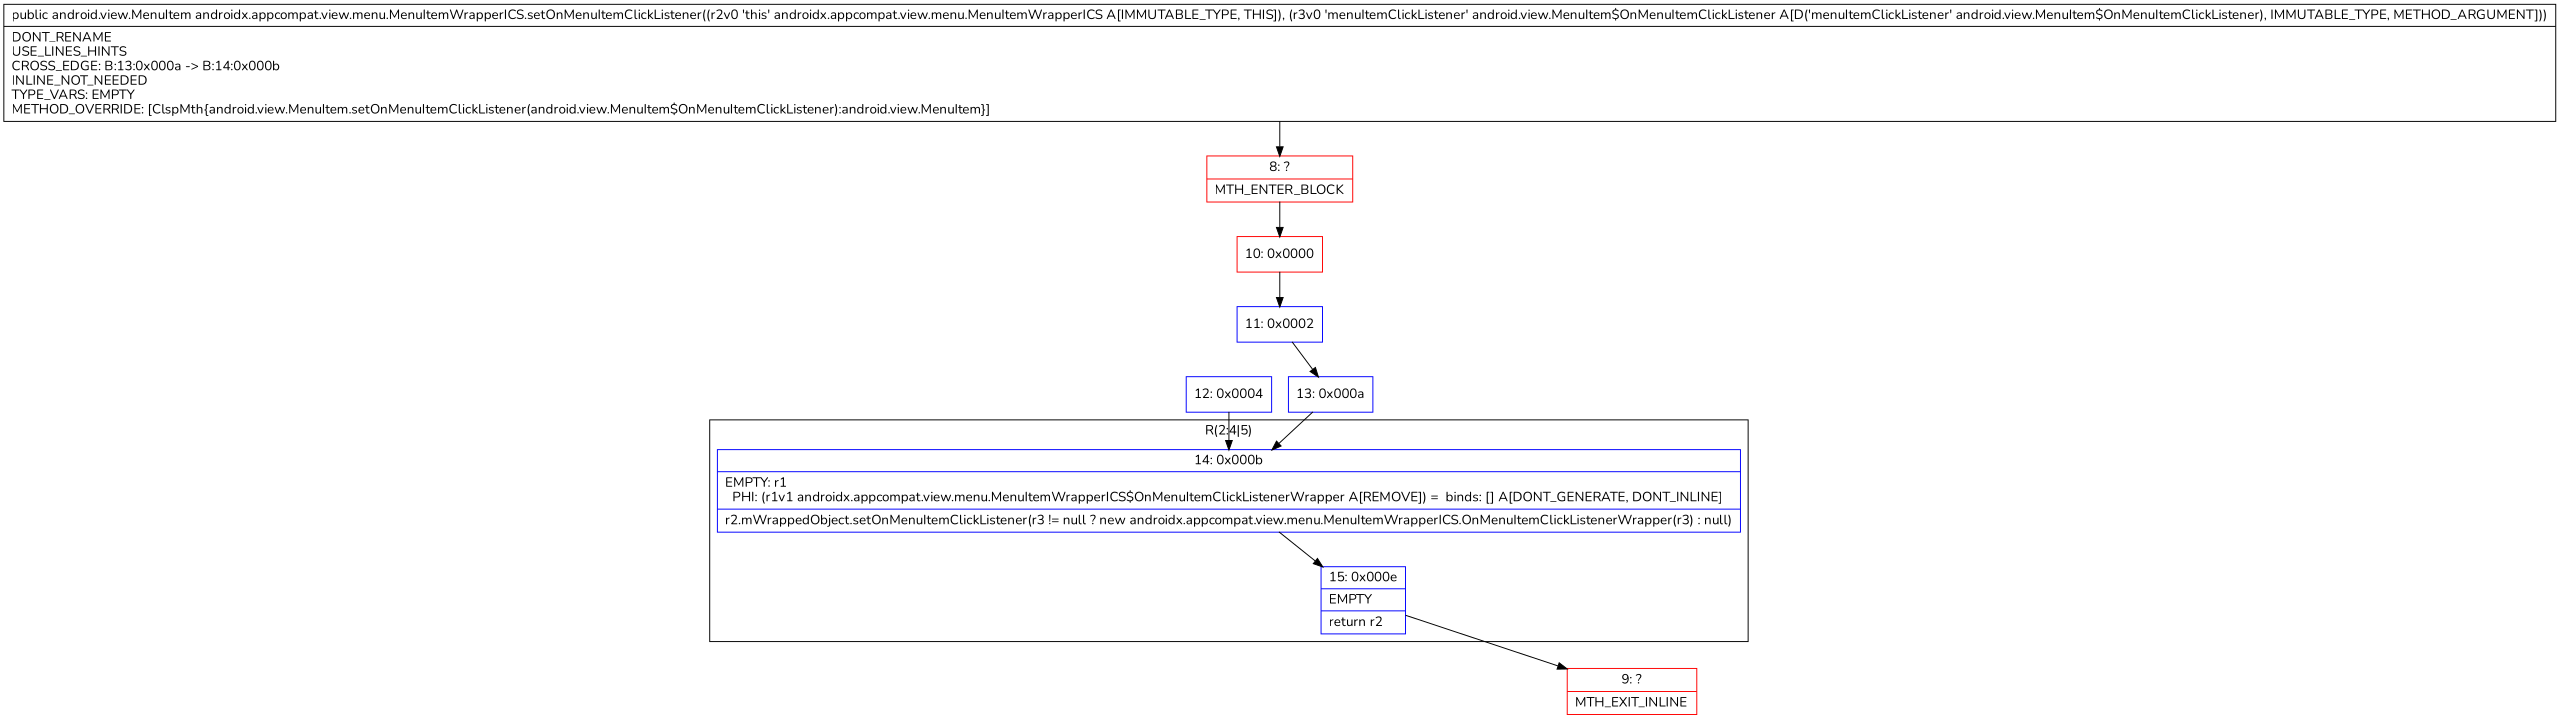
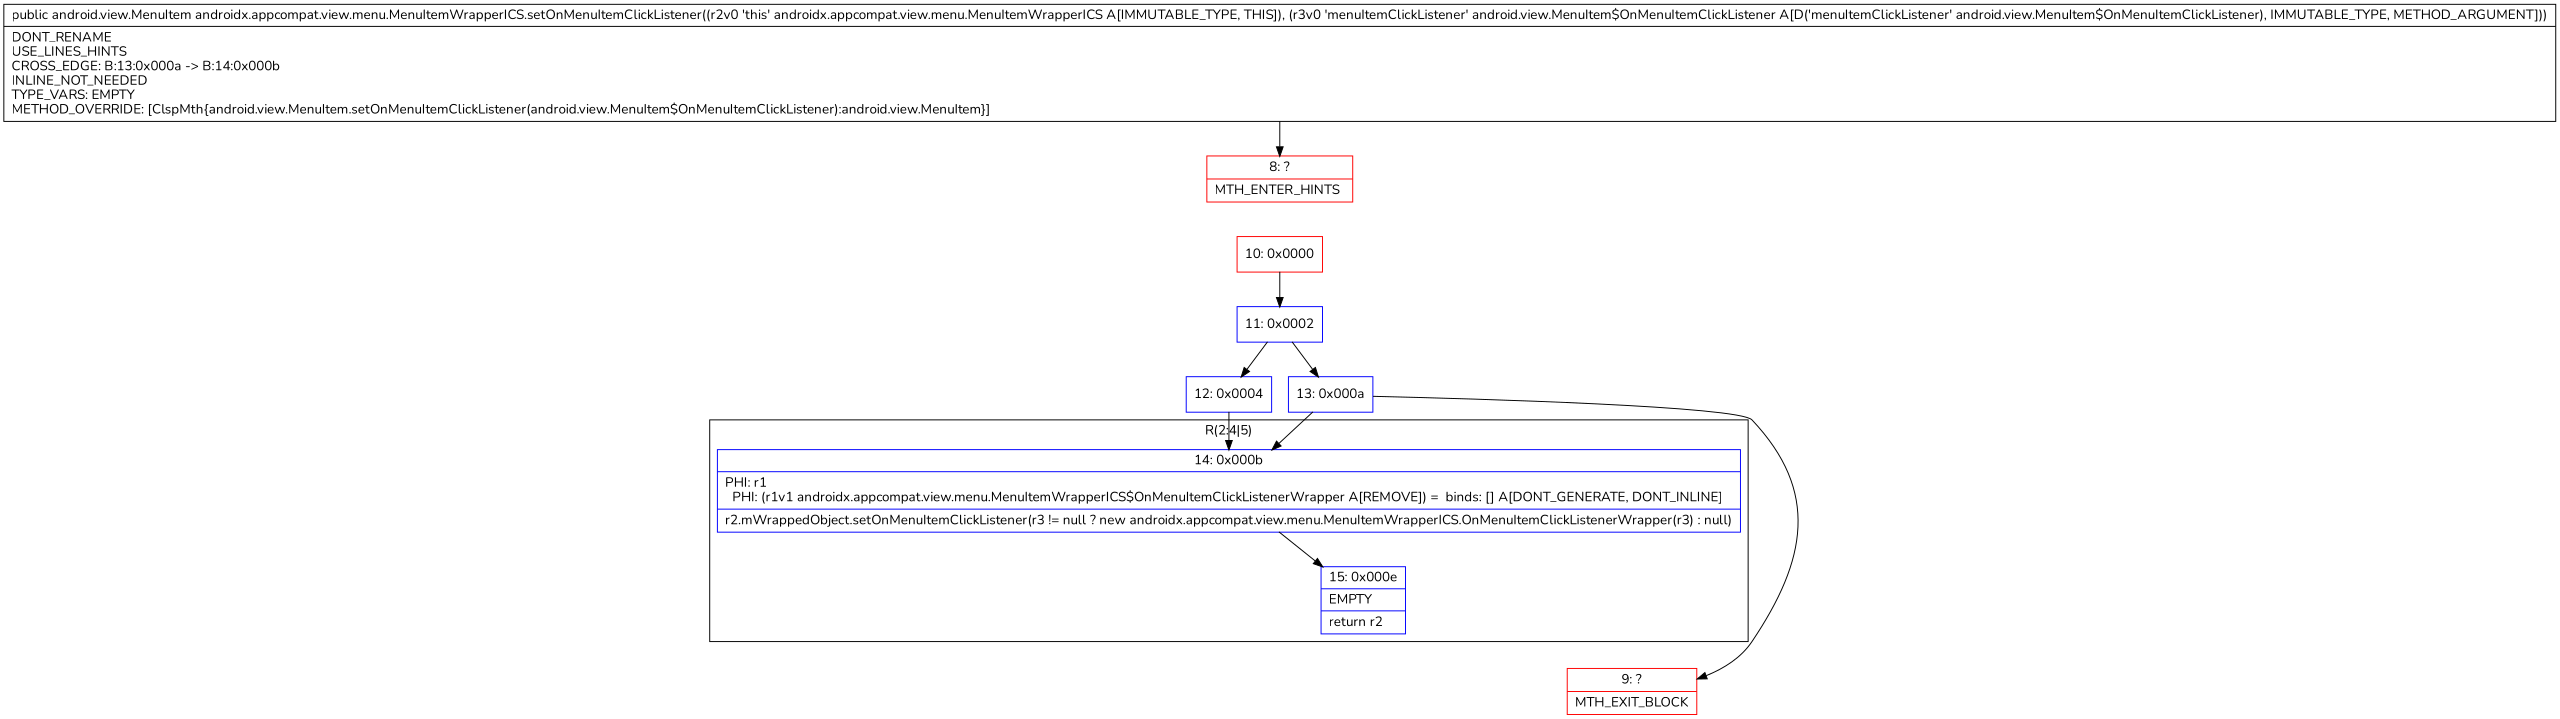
node "8: ?": text "MTH_ENTER_BLOCK" -> "MTH_ENTER_HINTS"
edge "8: ?" -> "10: 0x0000": removed
edge "11: 0x0002" -> "12: 0x0004": added
node "14: 0x000b": text "EMPTY: r1" -> "PHI: r1"
edge "15: 0x000e" -> "9: ?": now "13: 0x000a" -> "9: ?"
node "9: ?": text "MTH_EXIT_INLINE" -> "MTH_EXIT_BLOCK"
